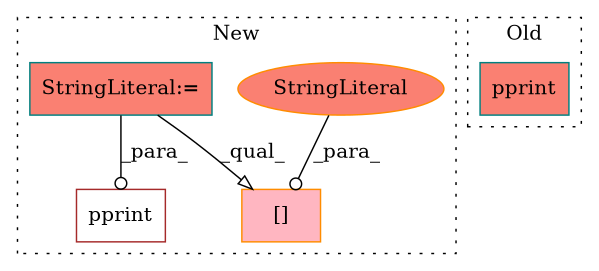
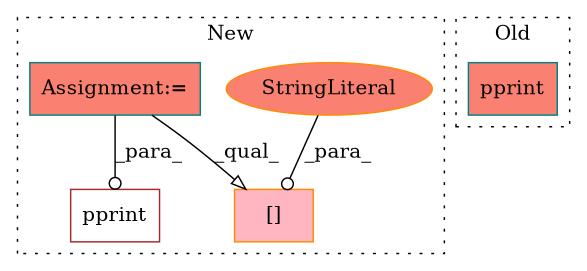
node "StringLiteral:=": label "StringLiteral:=" -> "Assignment:="
